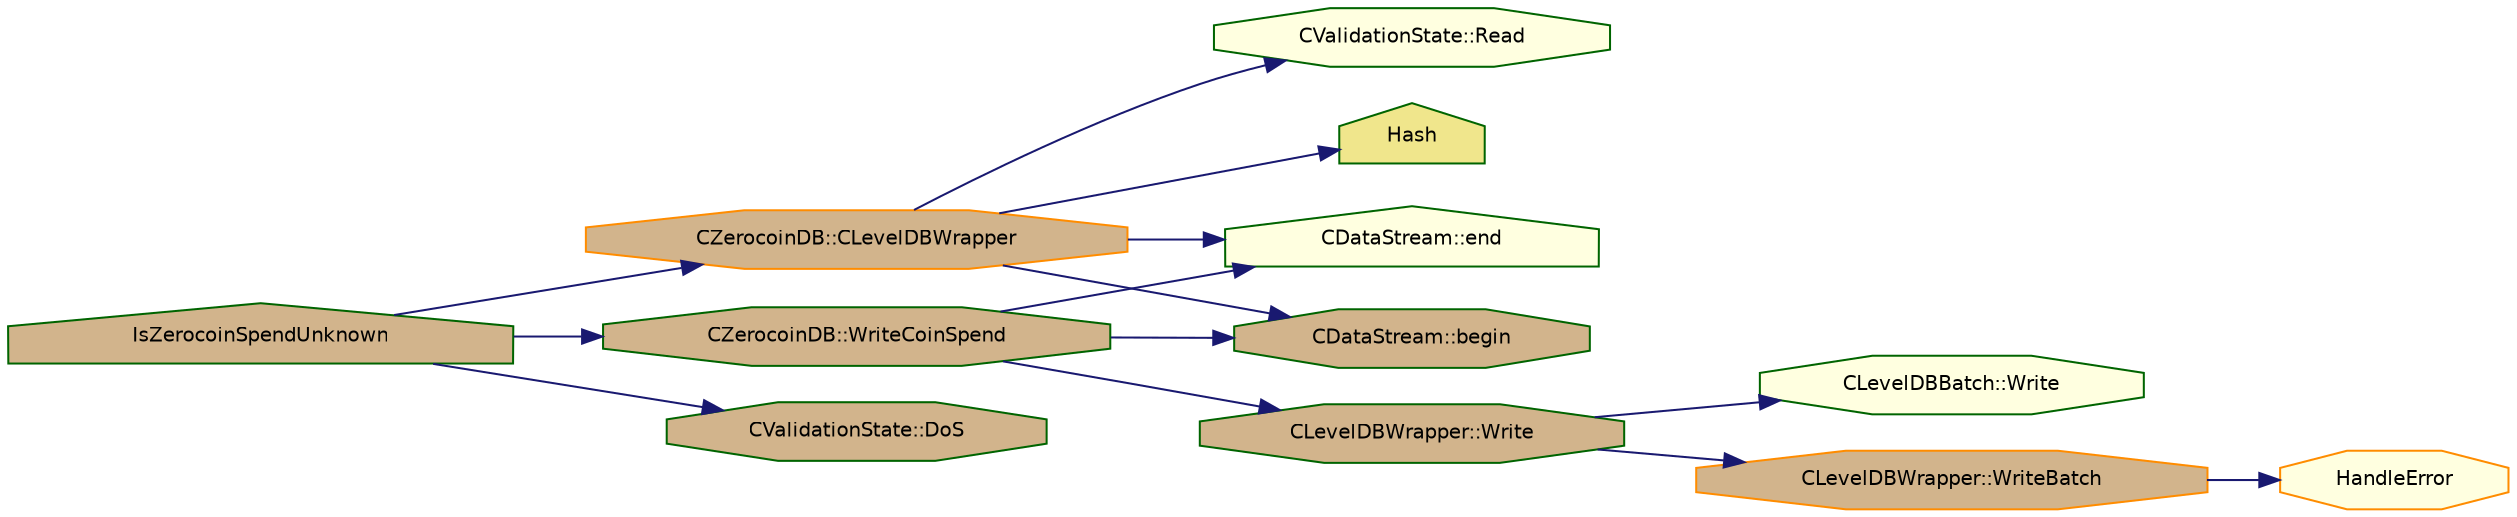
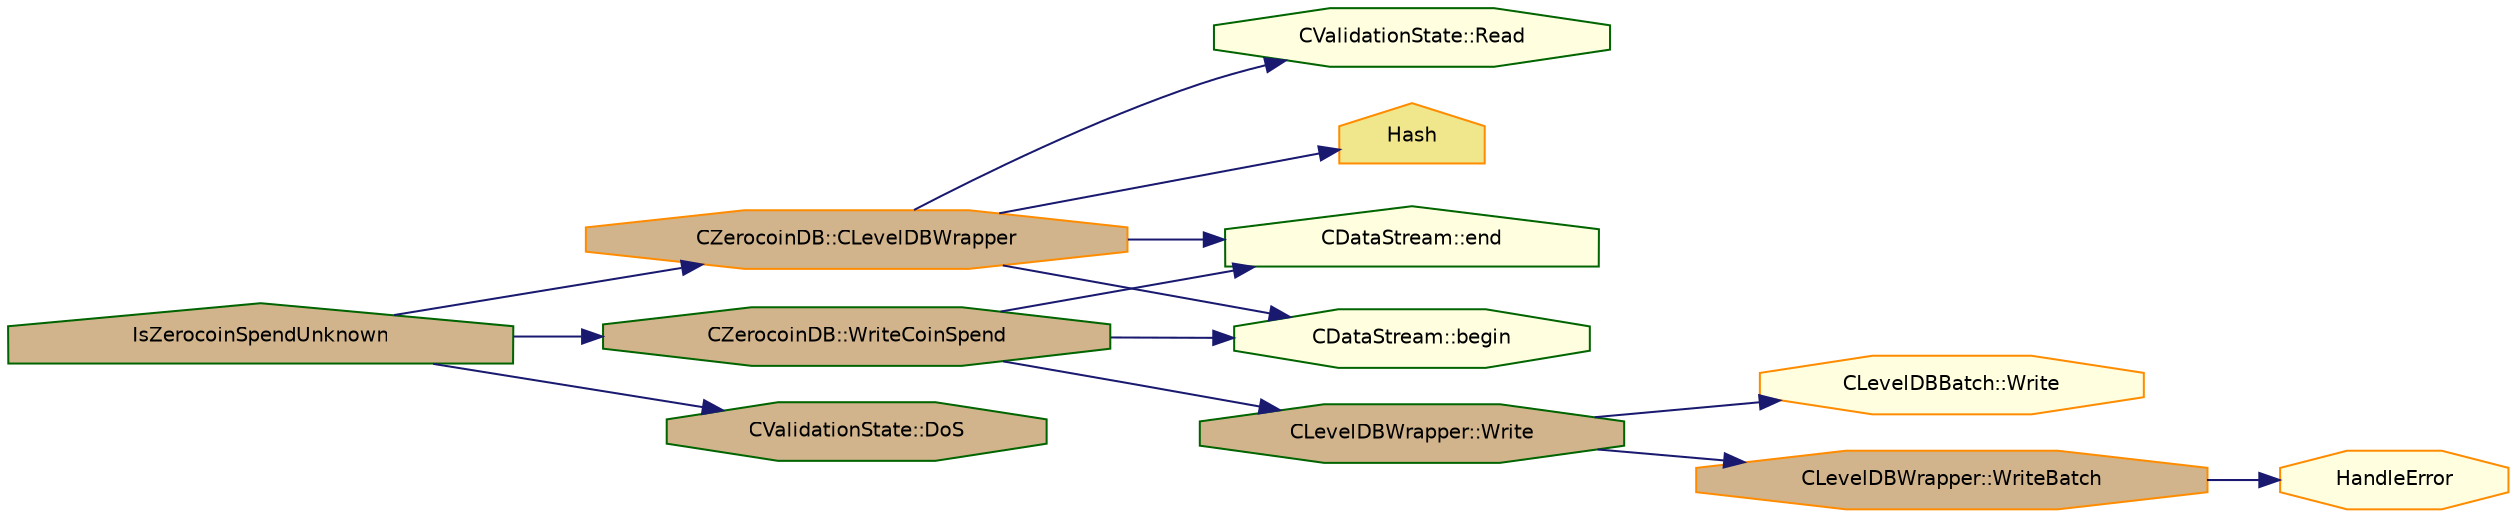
node "Hash": color darkgreen -> darkorange
node "CDataStream::begin": fillcolor tan -> lightyellow
node "CLevelDBBatch::Write": color darkgreen -> darkorange
